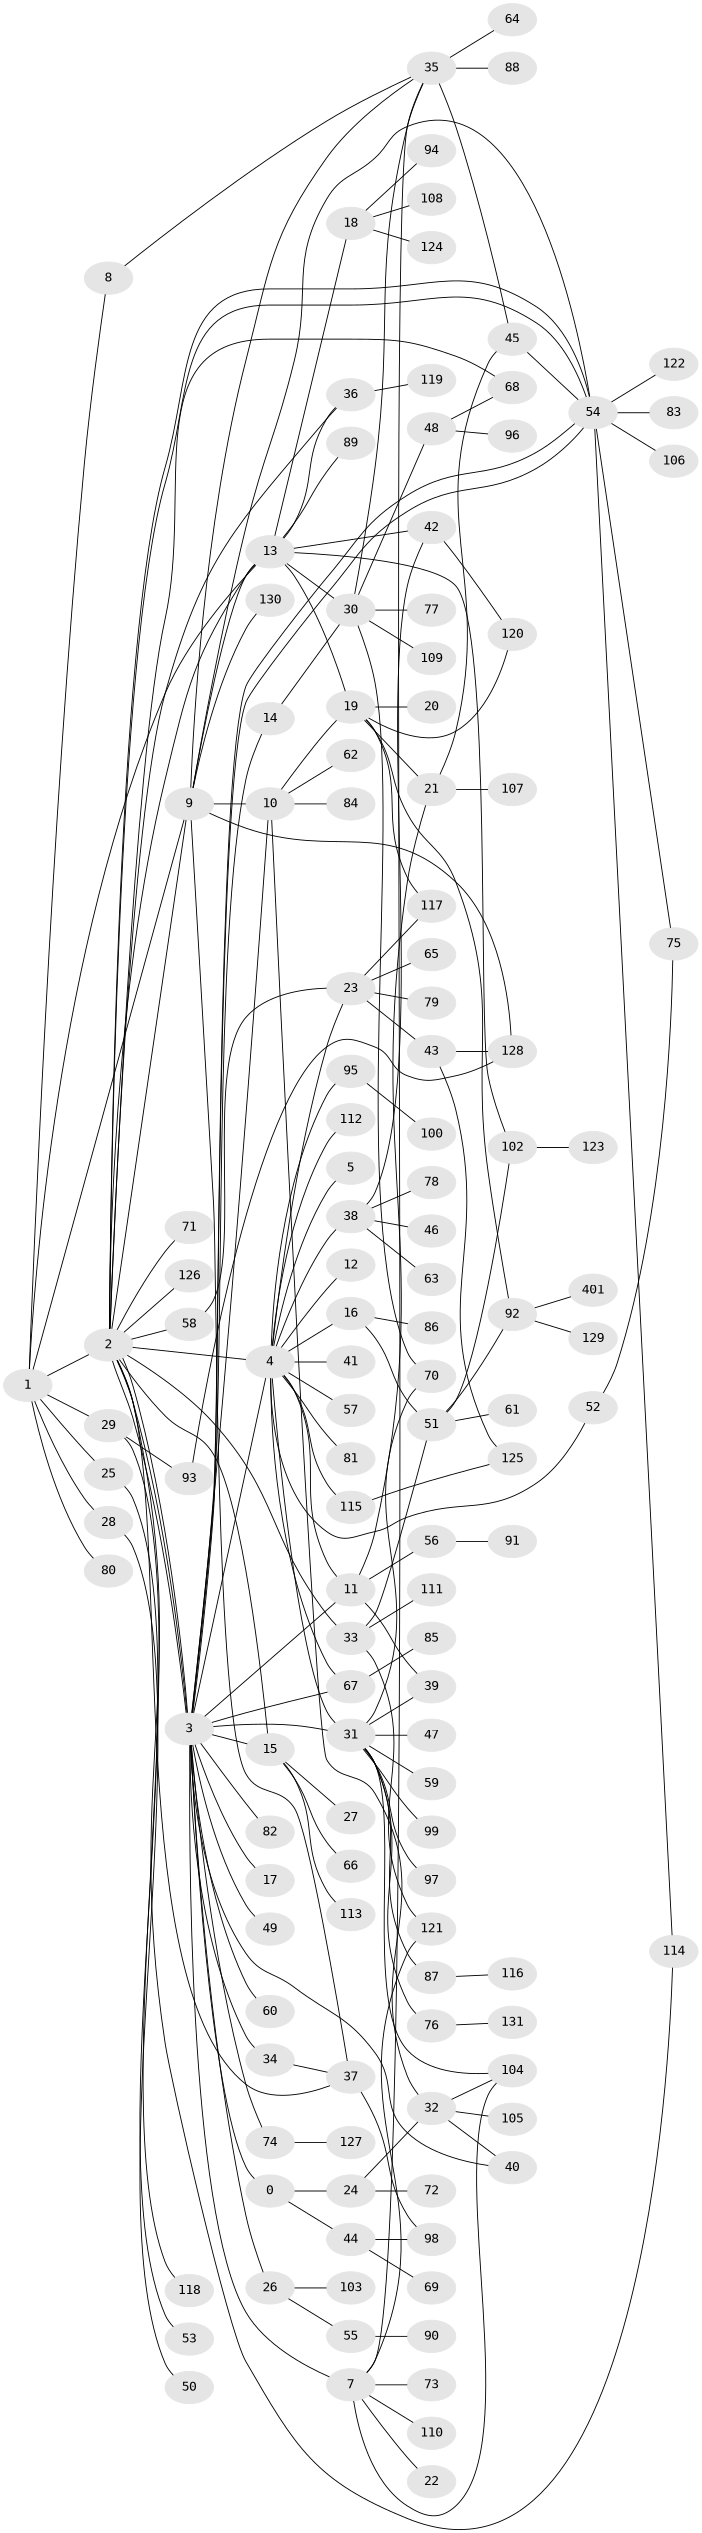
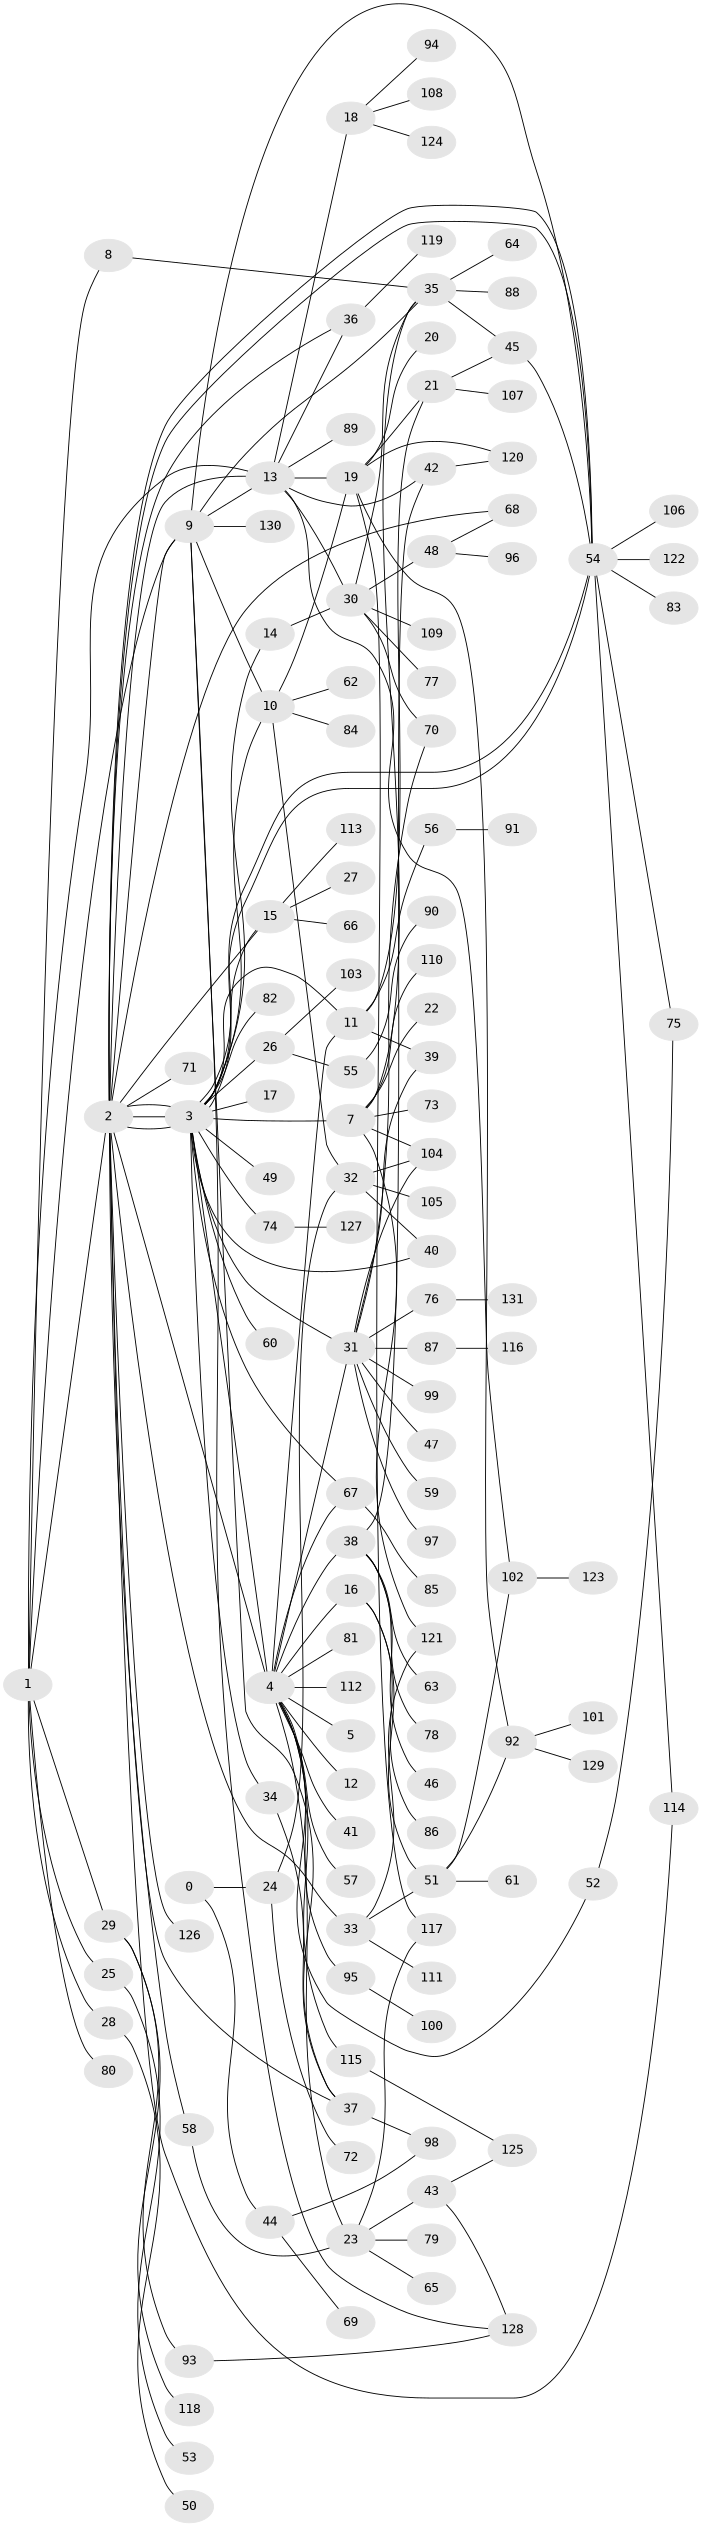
node "401": label "401" -> "101"
edge "3" -- "0": removed
